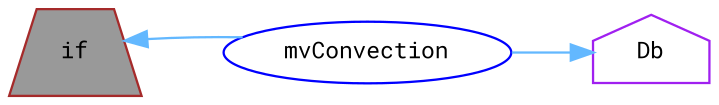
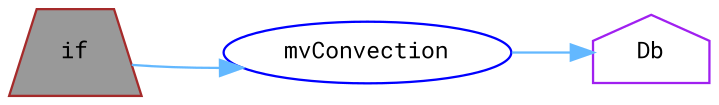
edge "mvConvection" -> "if": reversed
